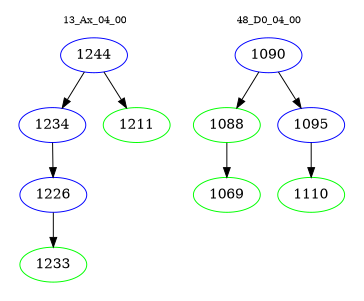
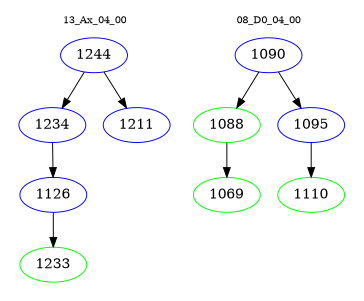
cluster "48_D0_04_00": label "48_D0_04_00" -> "08_D0_04_00"
node "1211": color green -> blue
node "1226": label "1226" -> "1126"
